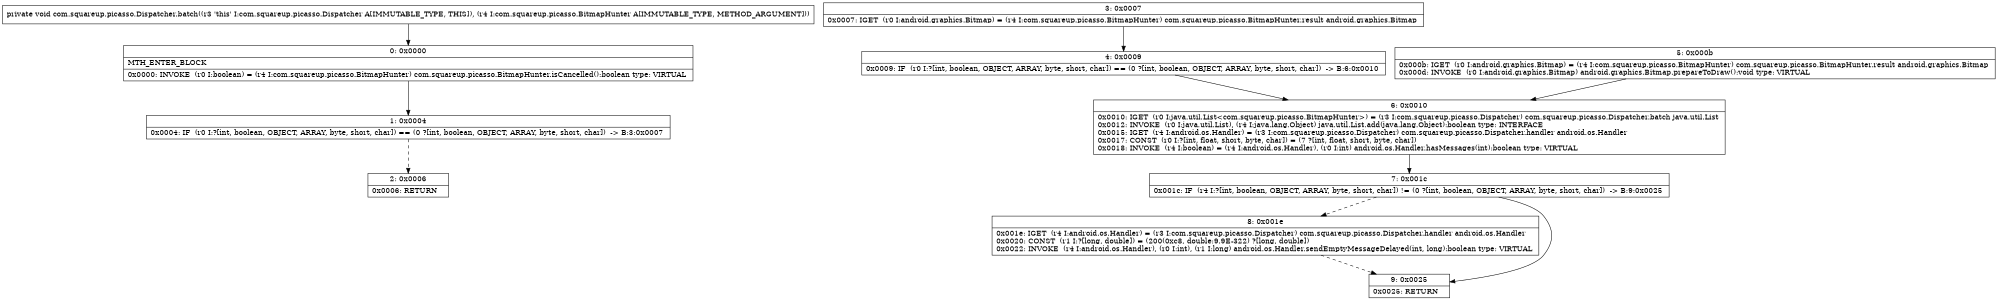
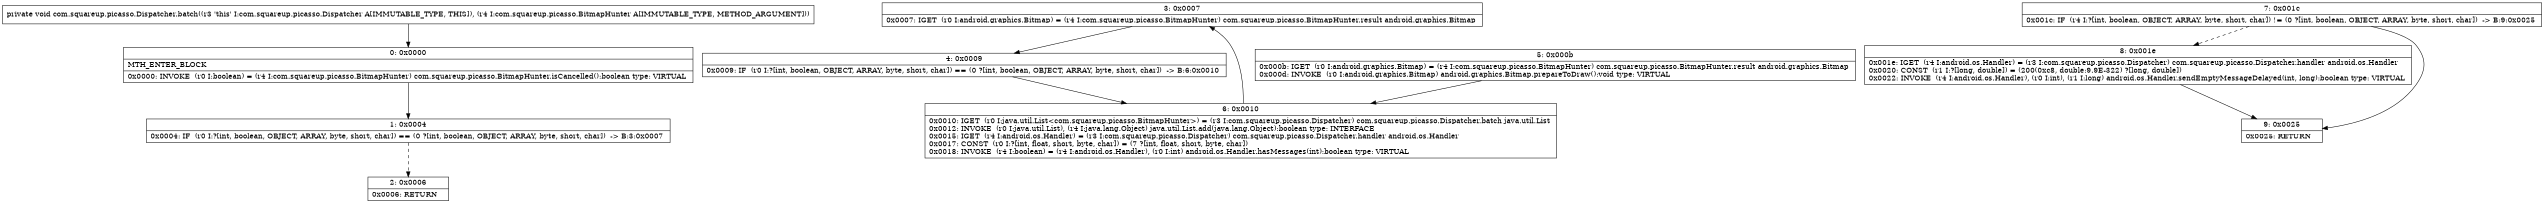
edge "6: 0x0010" -> "7: 0x001c": now "6: 0x0010" -> "3: 0x0007"
edge "8: 0x001e" -> "9: 0x0025": style dashed -> solid
